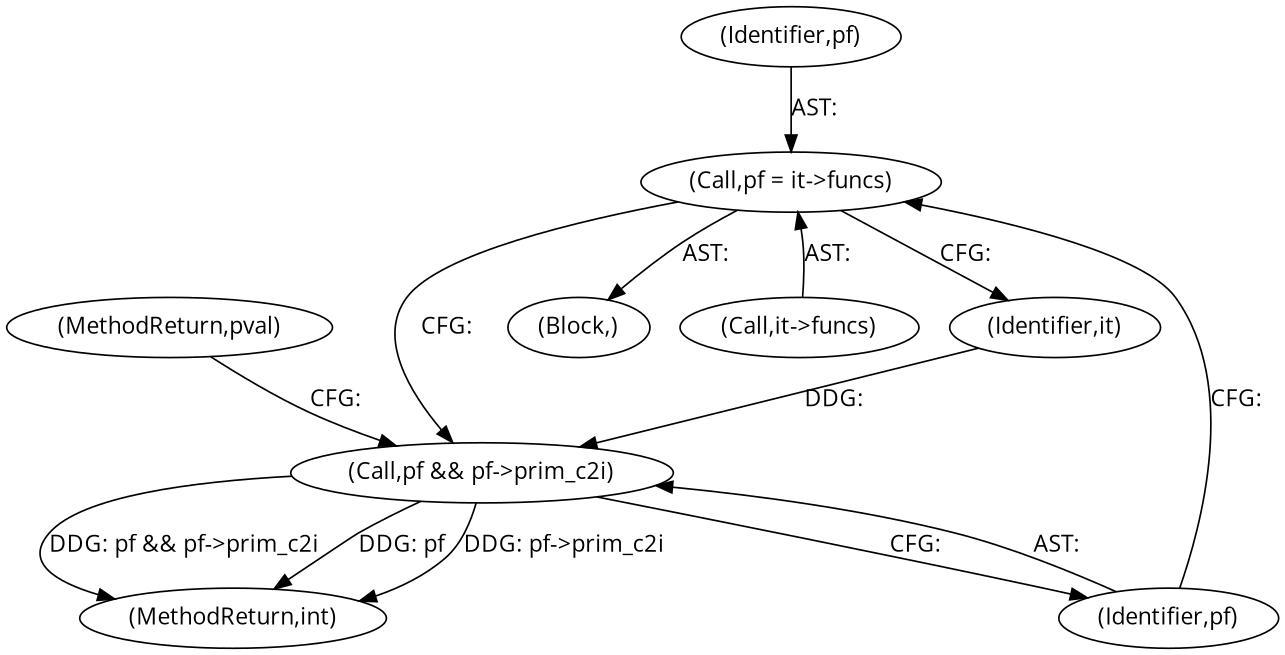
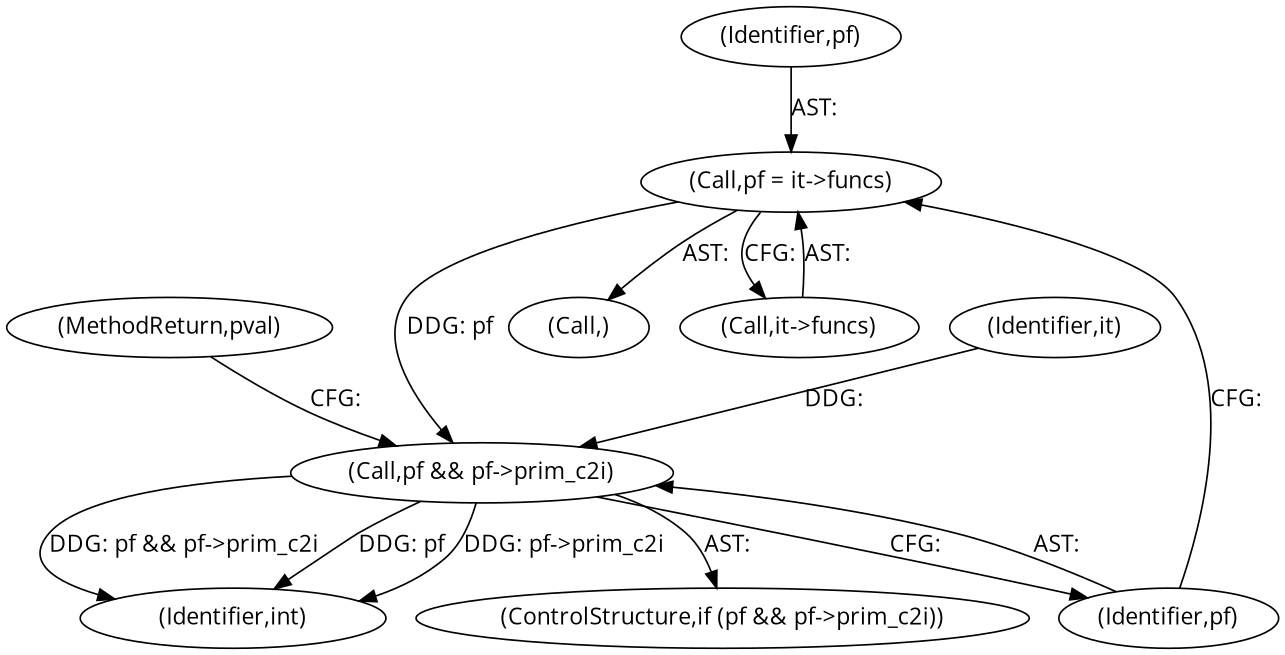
edge "(Call,pf = it->funcs)" -> "(Identifier,it)": now "(Call,pf = it->funcs)" -> "(Call,it->funcs)"
edge "(Call,pf = it->funcs)" -> "(Call,pf && pf->prim_c2i)": label "CFG: " -> "DDG: pf"
node "(Block,)": label "(Block,)" -> "(Call,)"
node "(MethodReturn,int)": label "(MethodReturn,int)" -> "(Identifier,int)"
node "(ControlStructure,if (pf && pf->prim_c2i))": added
